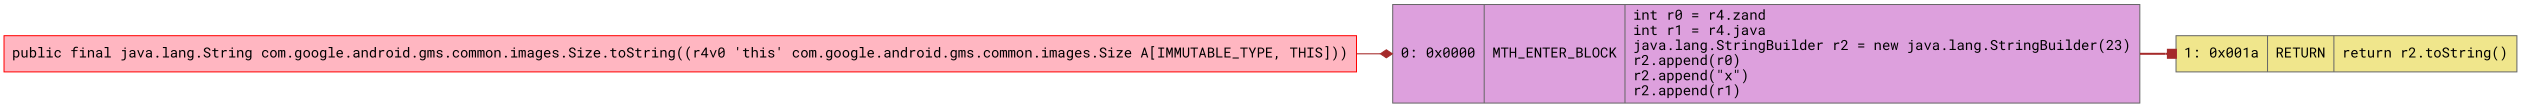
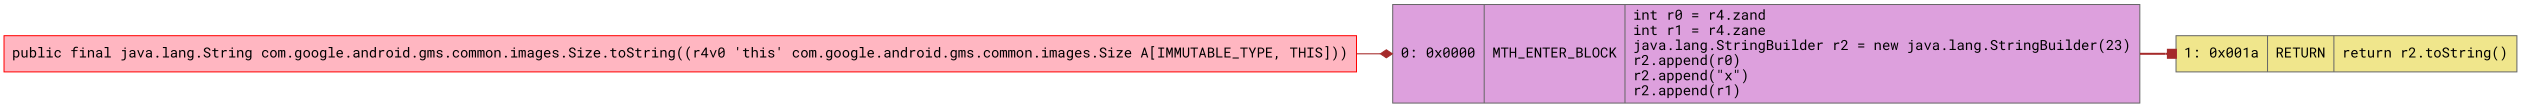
node "0: 0x0000": text "int r1 = r4.java" -> "int r1 = r4.zane"
